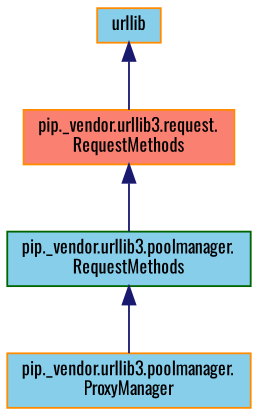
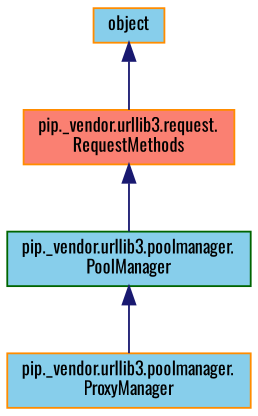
node "urllib": label "urllib" -> "object"
node "pip._vendor.urllib3.poolmanager. RequestMethods": label "pip._vendor.urllib3.poolmanager. RequestMethods" -> "pip._vendor.urllib3.poolmanager. PoolManager"
